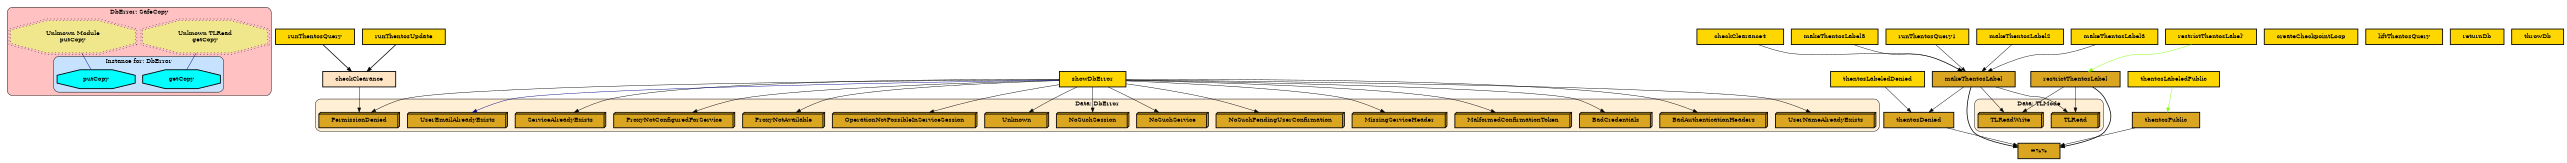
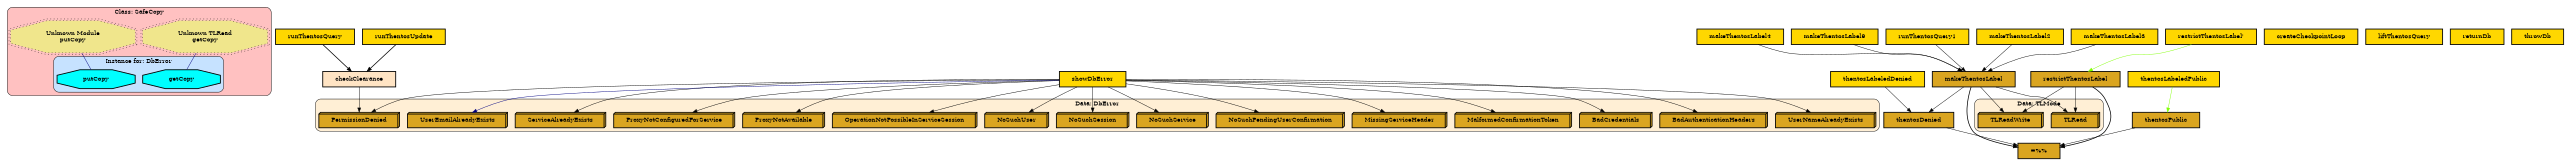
cluster "DbError: SafeCopy": label "DbError: SafeCopy" -> "Class: SafeCopy"
node "checkClearance4": label "checkClearance4" -> "makeThentosLabel4"
node "makeThentosLabel5": label "makeThentosLabel5" -> "makeThentosLabel9"
node "Unknown": label "Unknown" -> "NoSuchUser"
